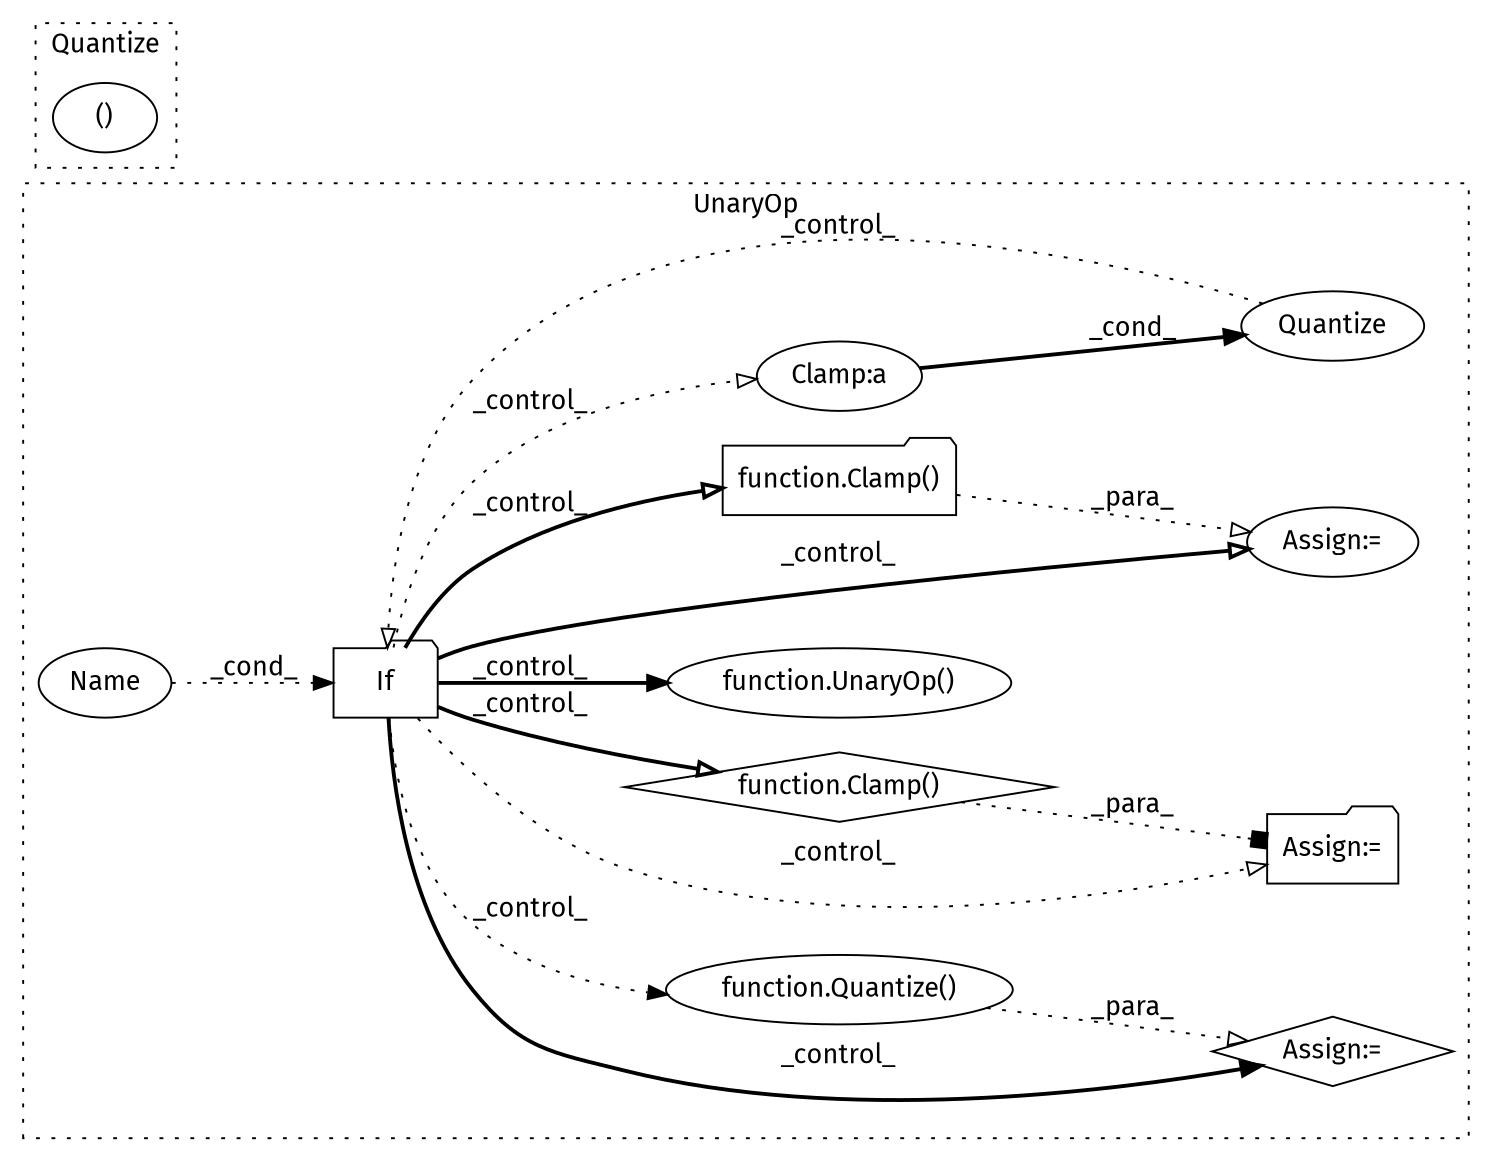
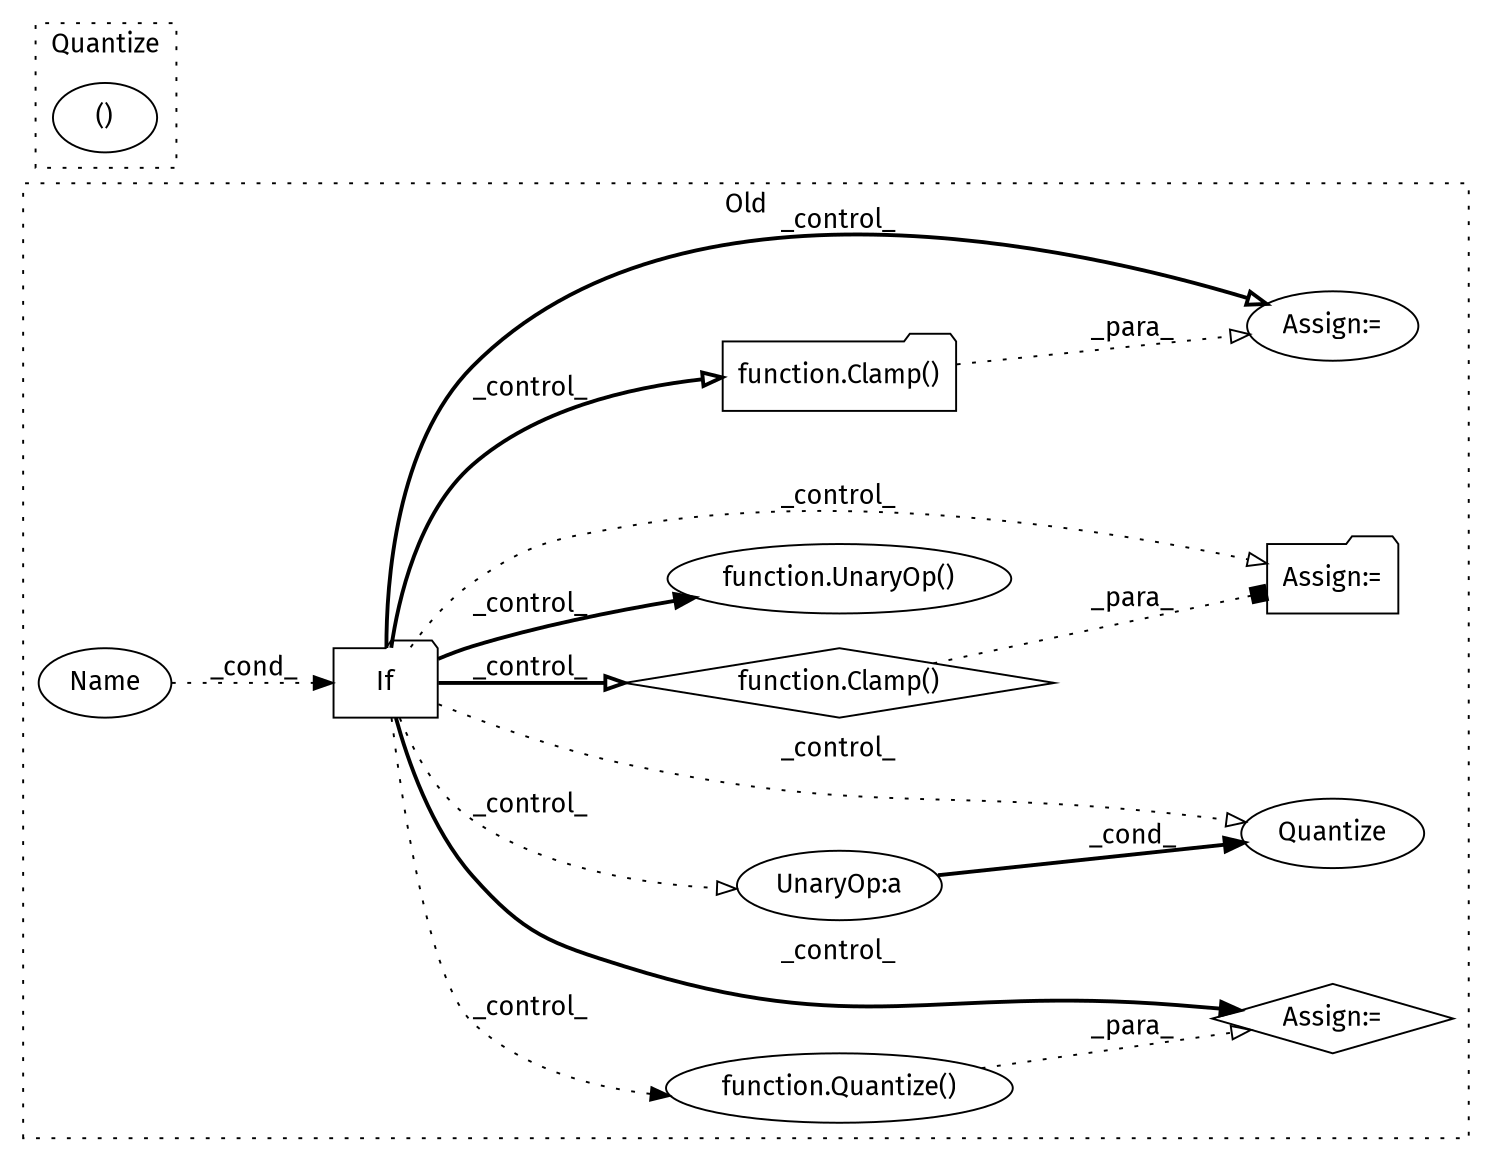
cluster "UnaryOp": label "UnaryOp" -> "Old"
edge "Quantize" -> "If": reversed
node "Clamp:a": label "Clamp:a" -> "UnaryOp:a"
